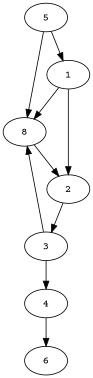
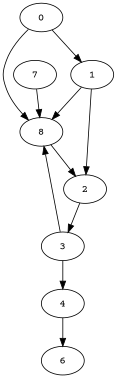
node "5": label "5" -> "0"
node "7": added
